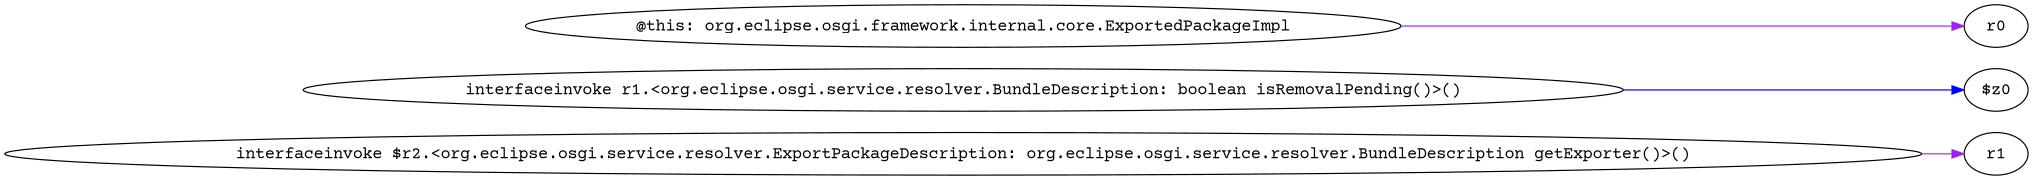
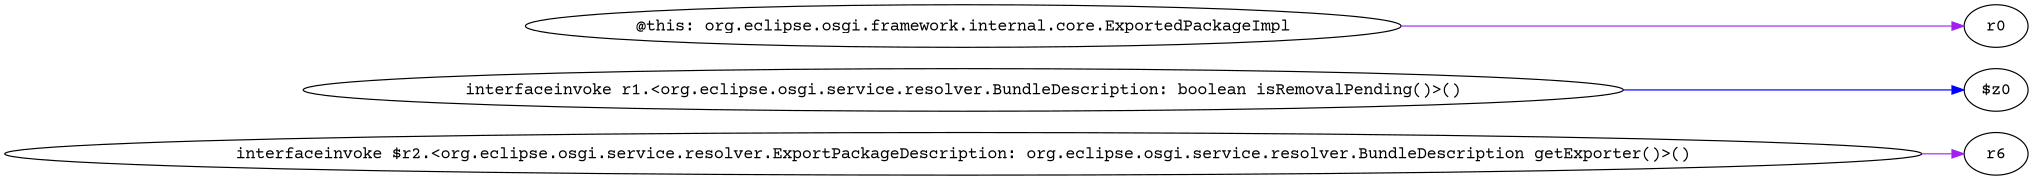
node "r1": label "r1" -> "r6"
